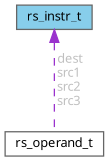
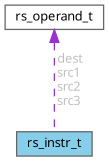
edge "rs_operand_t" -> "rs_instr_t": reversed
